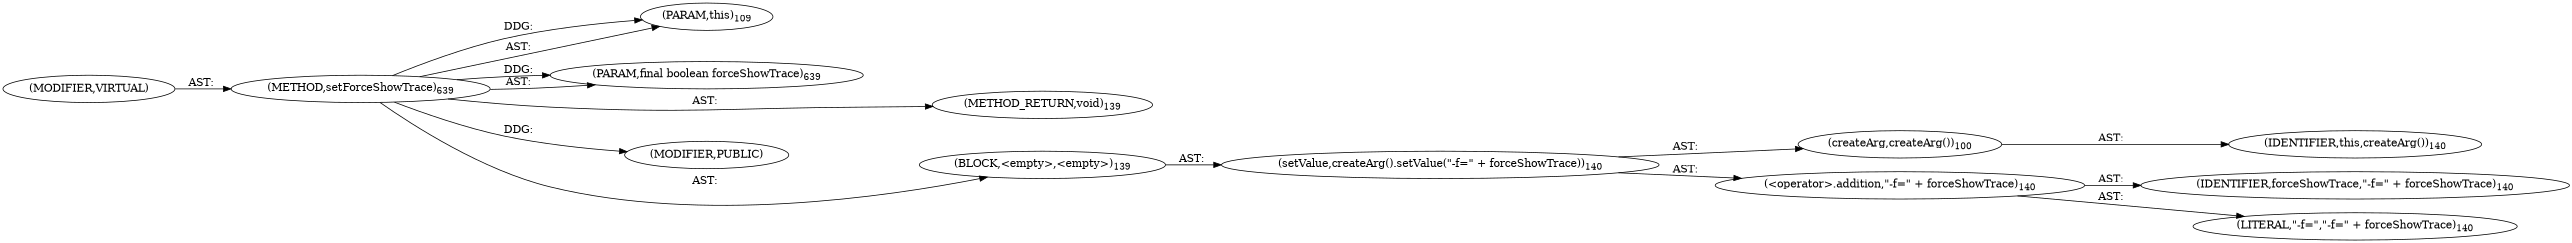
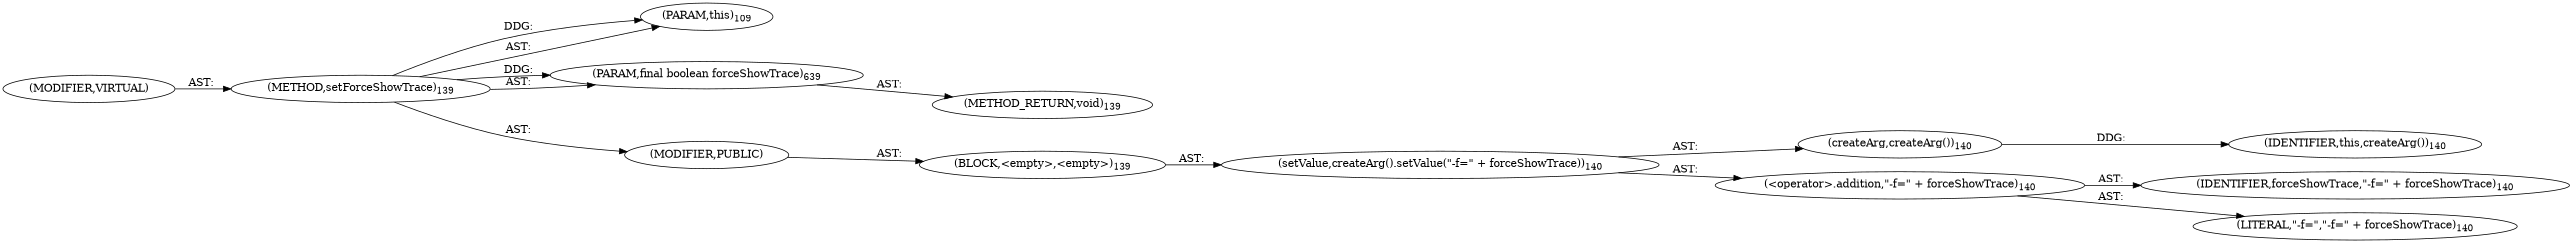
node "(METHOD,setForceShowTrace)": text "639" -> "139"
edge "(METHOD,setForceShowTrace)" -> "(METHOD_RETURN,void)": now "(PARAM,final boolean forceShowTrace)" -> "(METHOD_RETURN,void)"
edge "(METHOD,setForceShowTrace)" -> "(MODIFIER,PUBLIC)": label "DDG: " -> "AST: "
edge "(createArg,createArg())" -> "(IDENTIFIER,this,createArg())": label "AST: " -> "DDG: "
node "(createArg,createArg())": text "100" -> "140"
edge "(METHOD,setForceShowTrace)" -> "(BLOCK,<empty>,<empty>)": now "(MODIFIER,PUBLIC)" -> "(BLOCK,<empty>,<empty>)"
